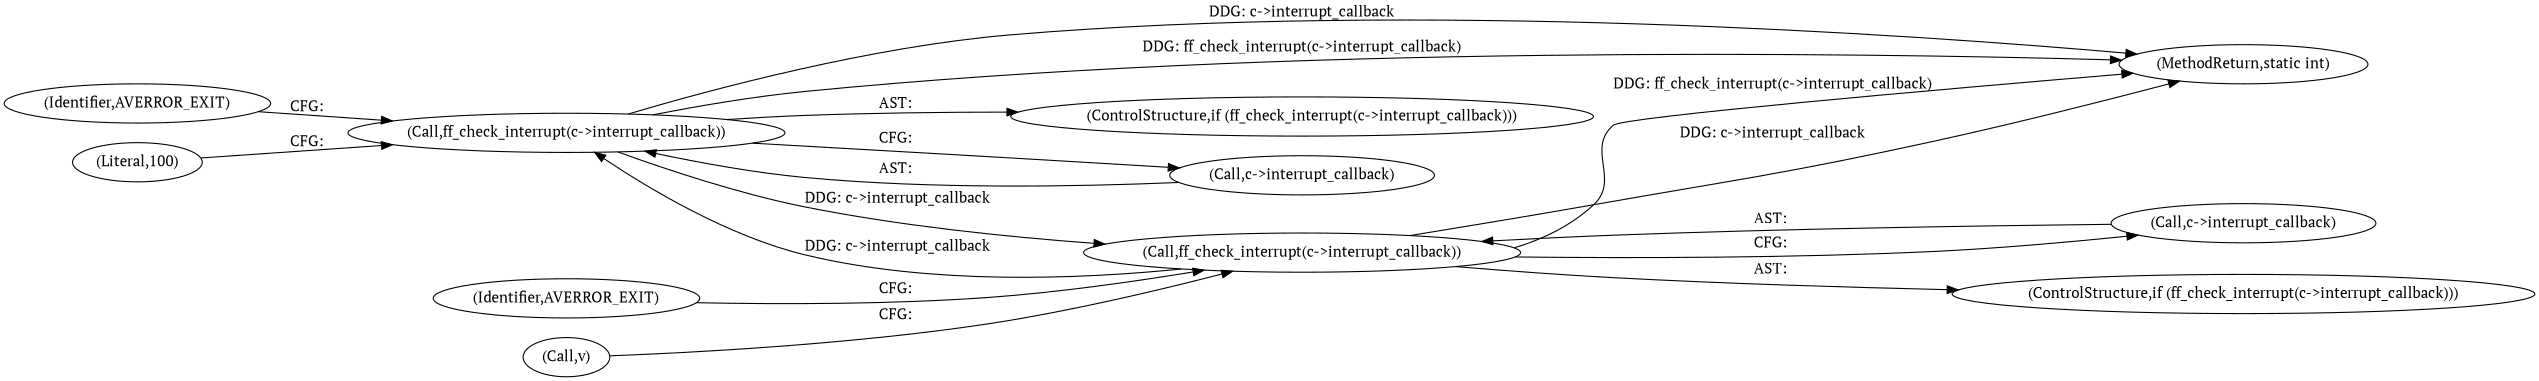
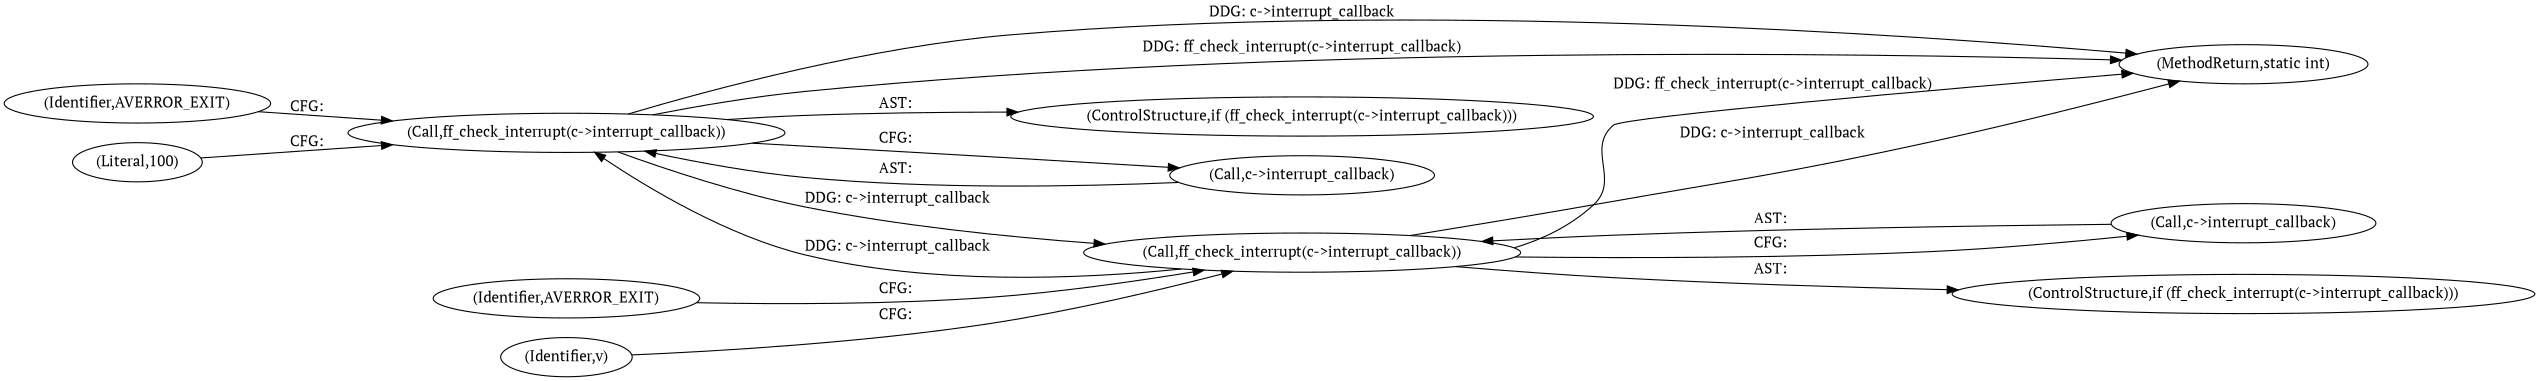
node "(Call,v)": label "(Call,v)" -> "(Identifier,v)"
